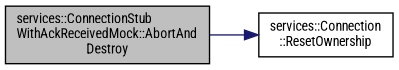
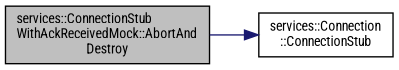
node "services::Connection ::ResetOwnership": label "services::Connection ::ResetOwnership" -> "services::Connection ::ConnectionStub"
